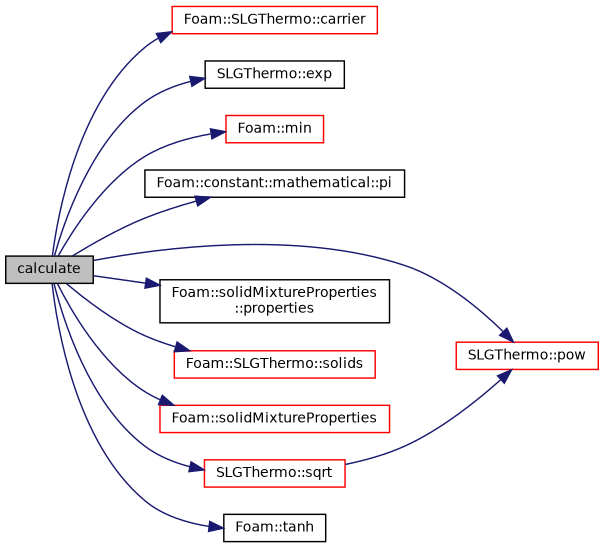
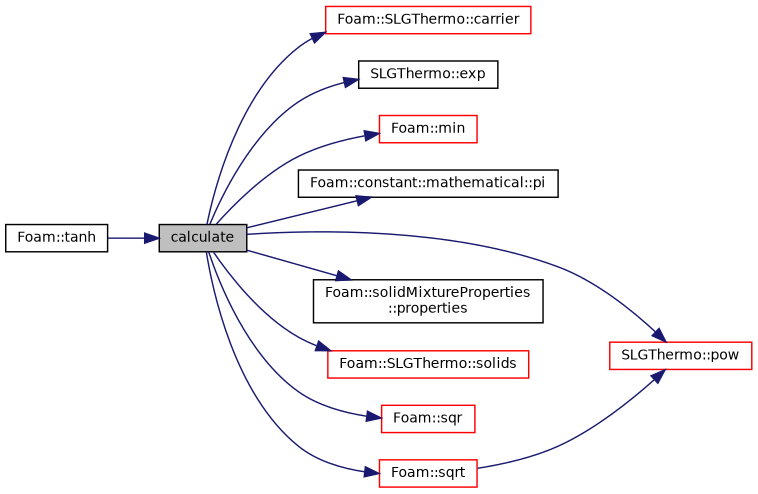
node "Foam::solidMixtureProperties": label "Foam::solidMixtureProperties" -> "Foam::sqr"
edge "calculate" -> "Foam::tanh": reversed
node "SLGThermo::sqrt": label "SLGThermo::sqrt" -> "Foam::sqrt"
